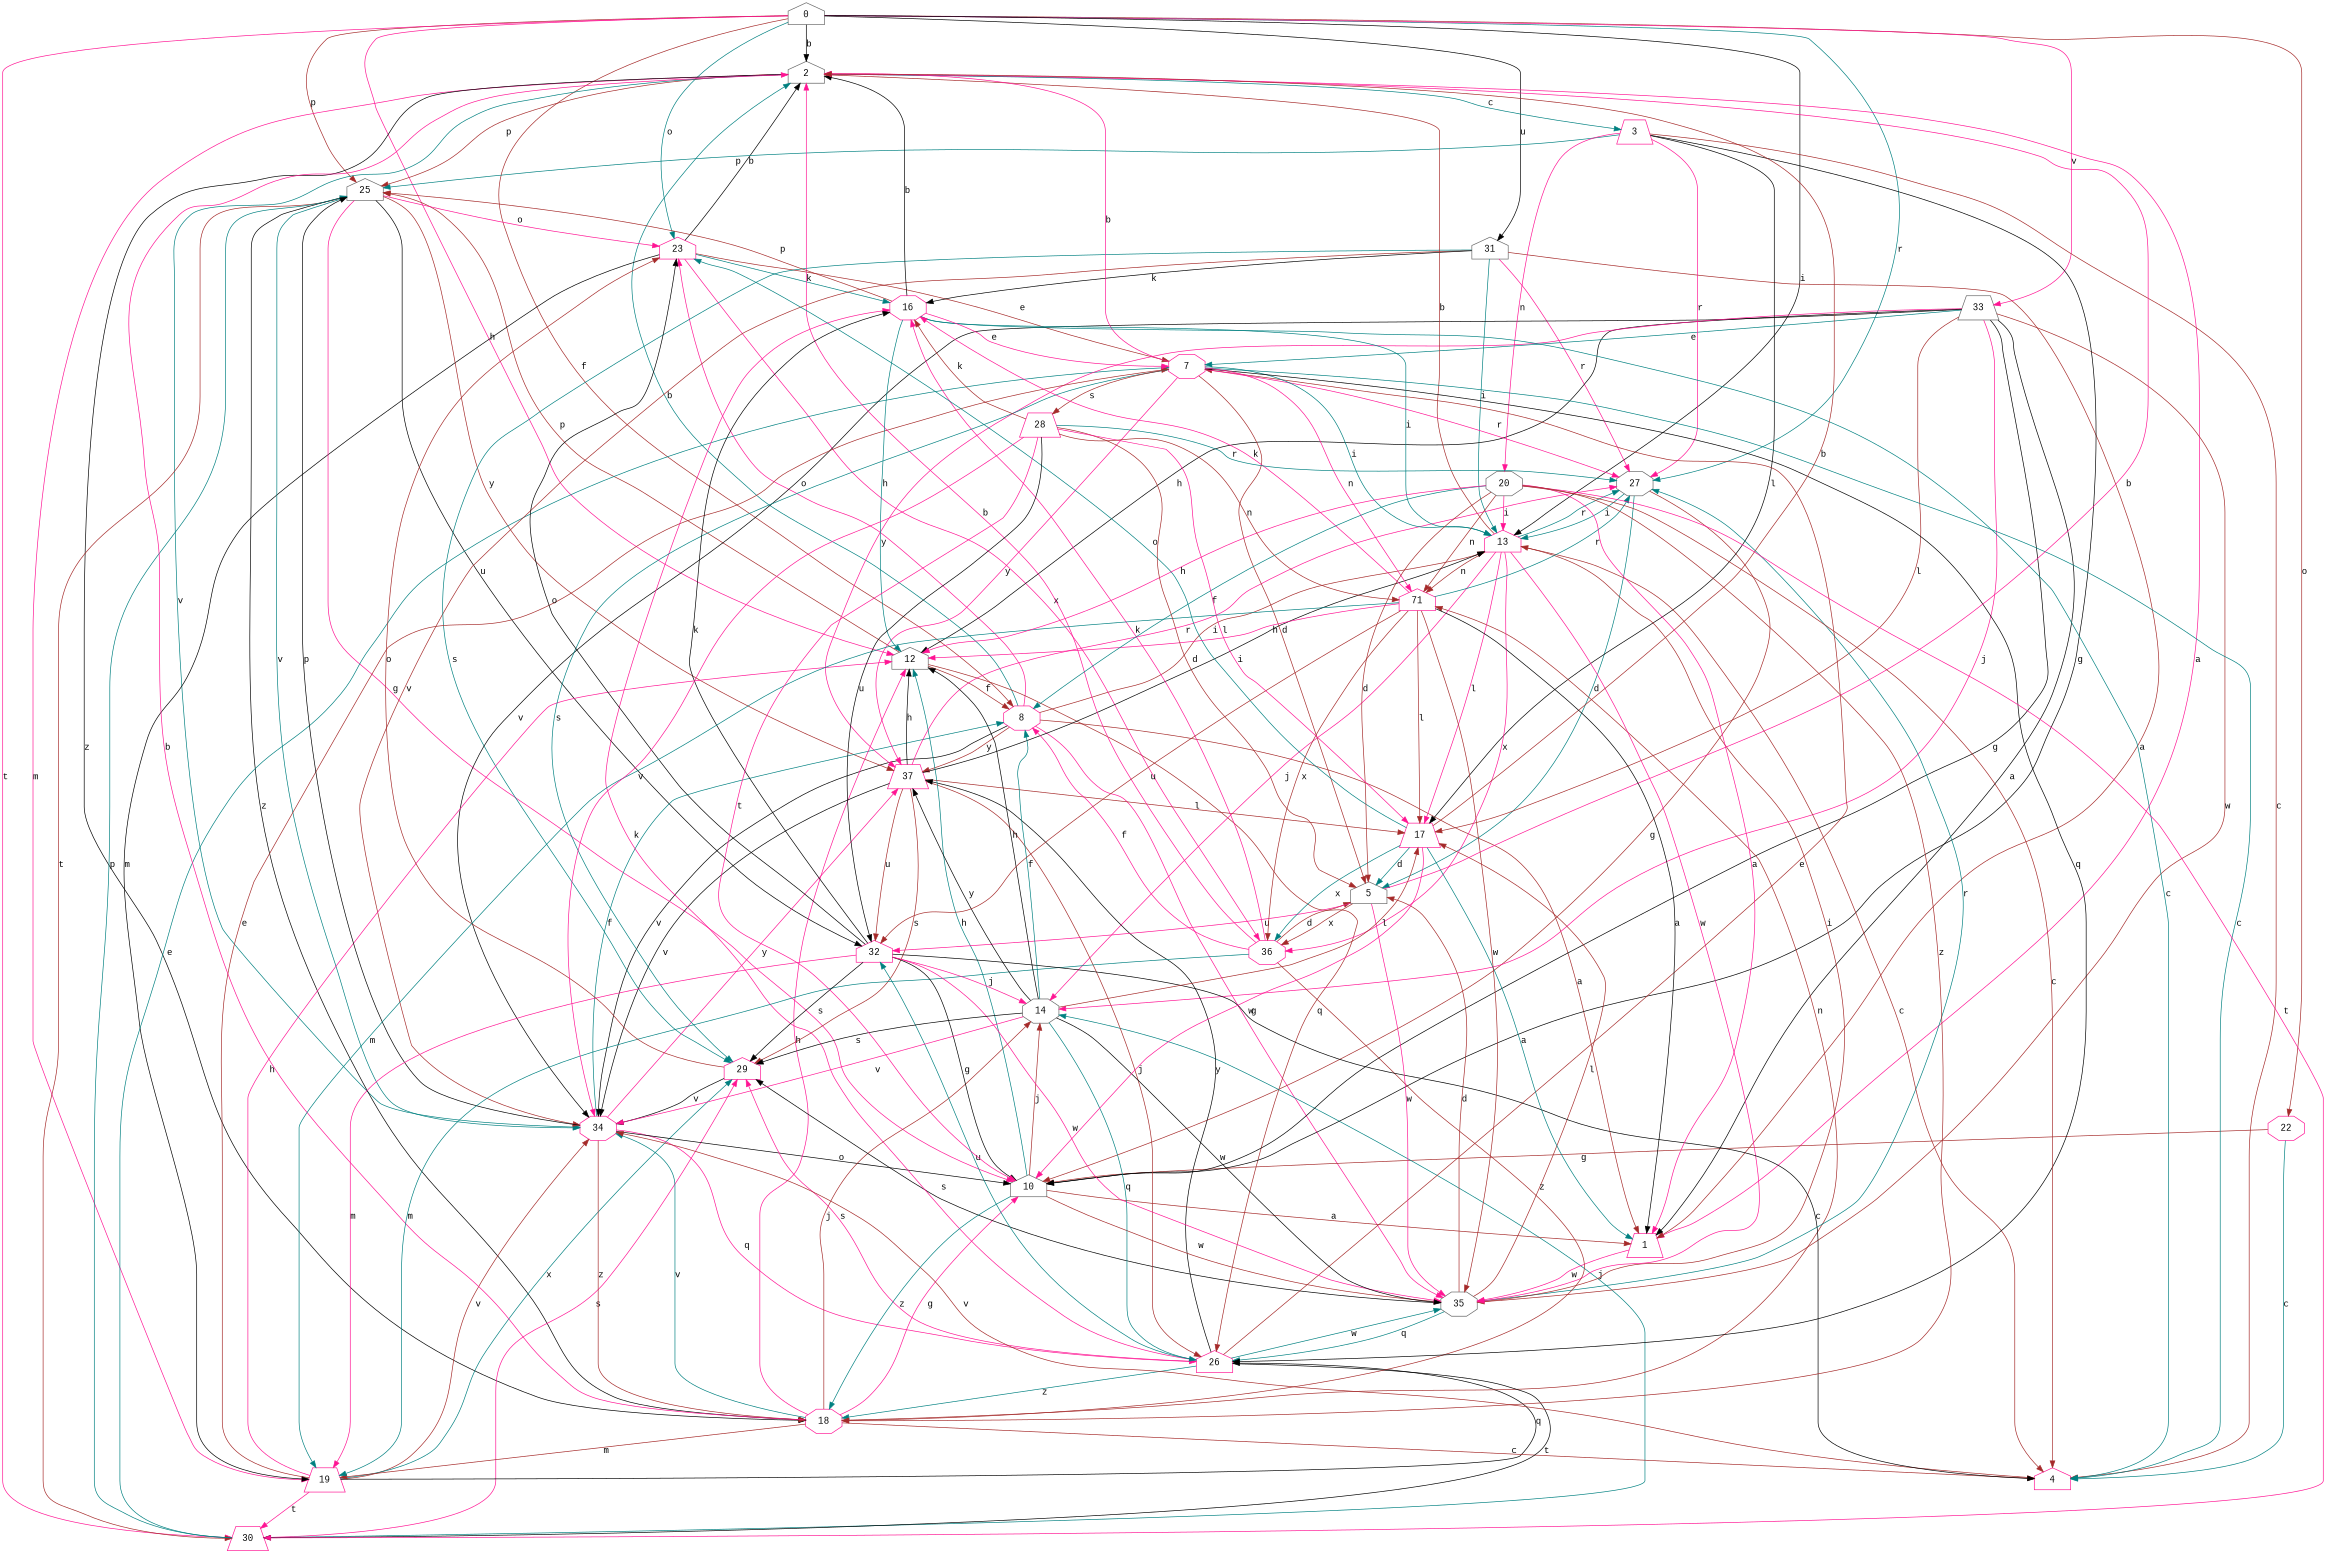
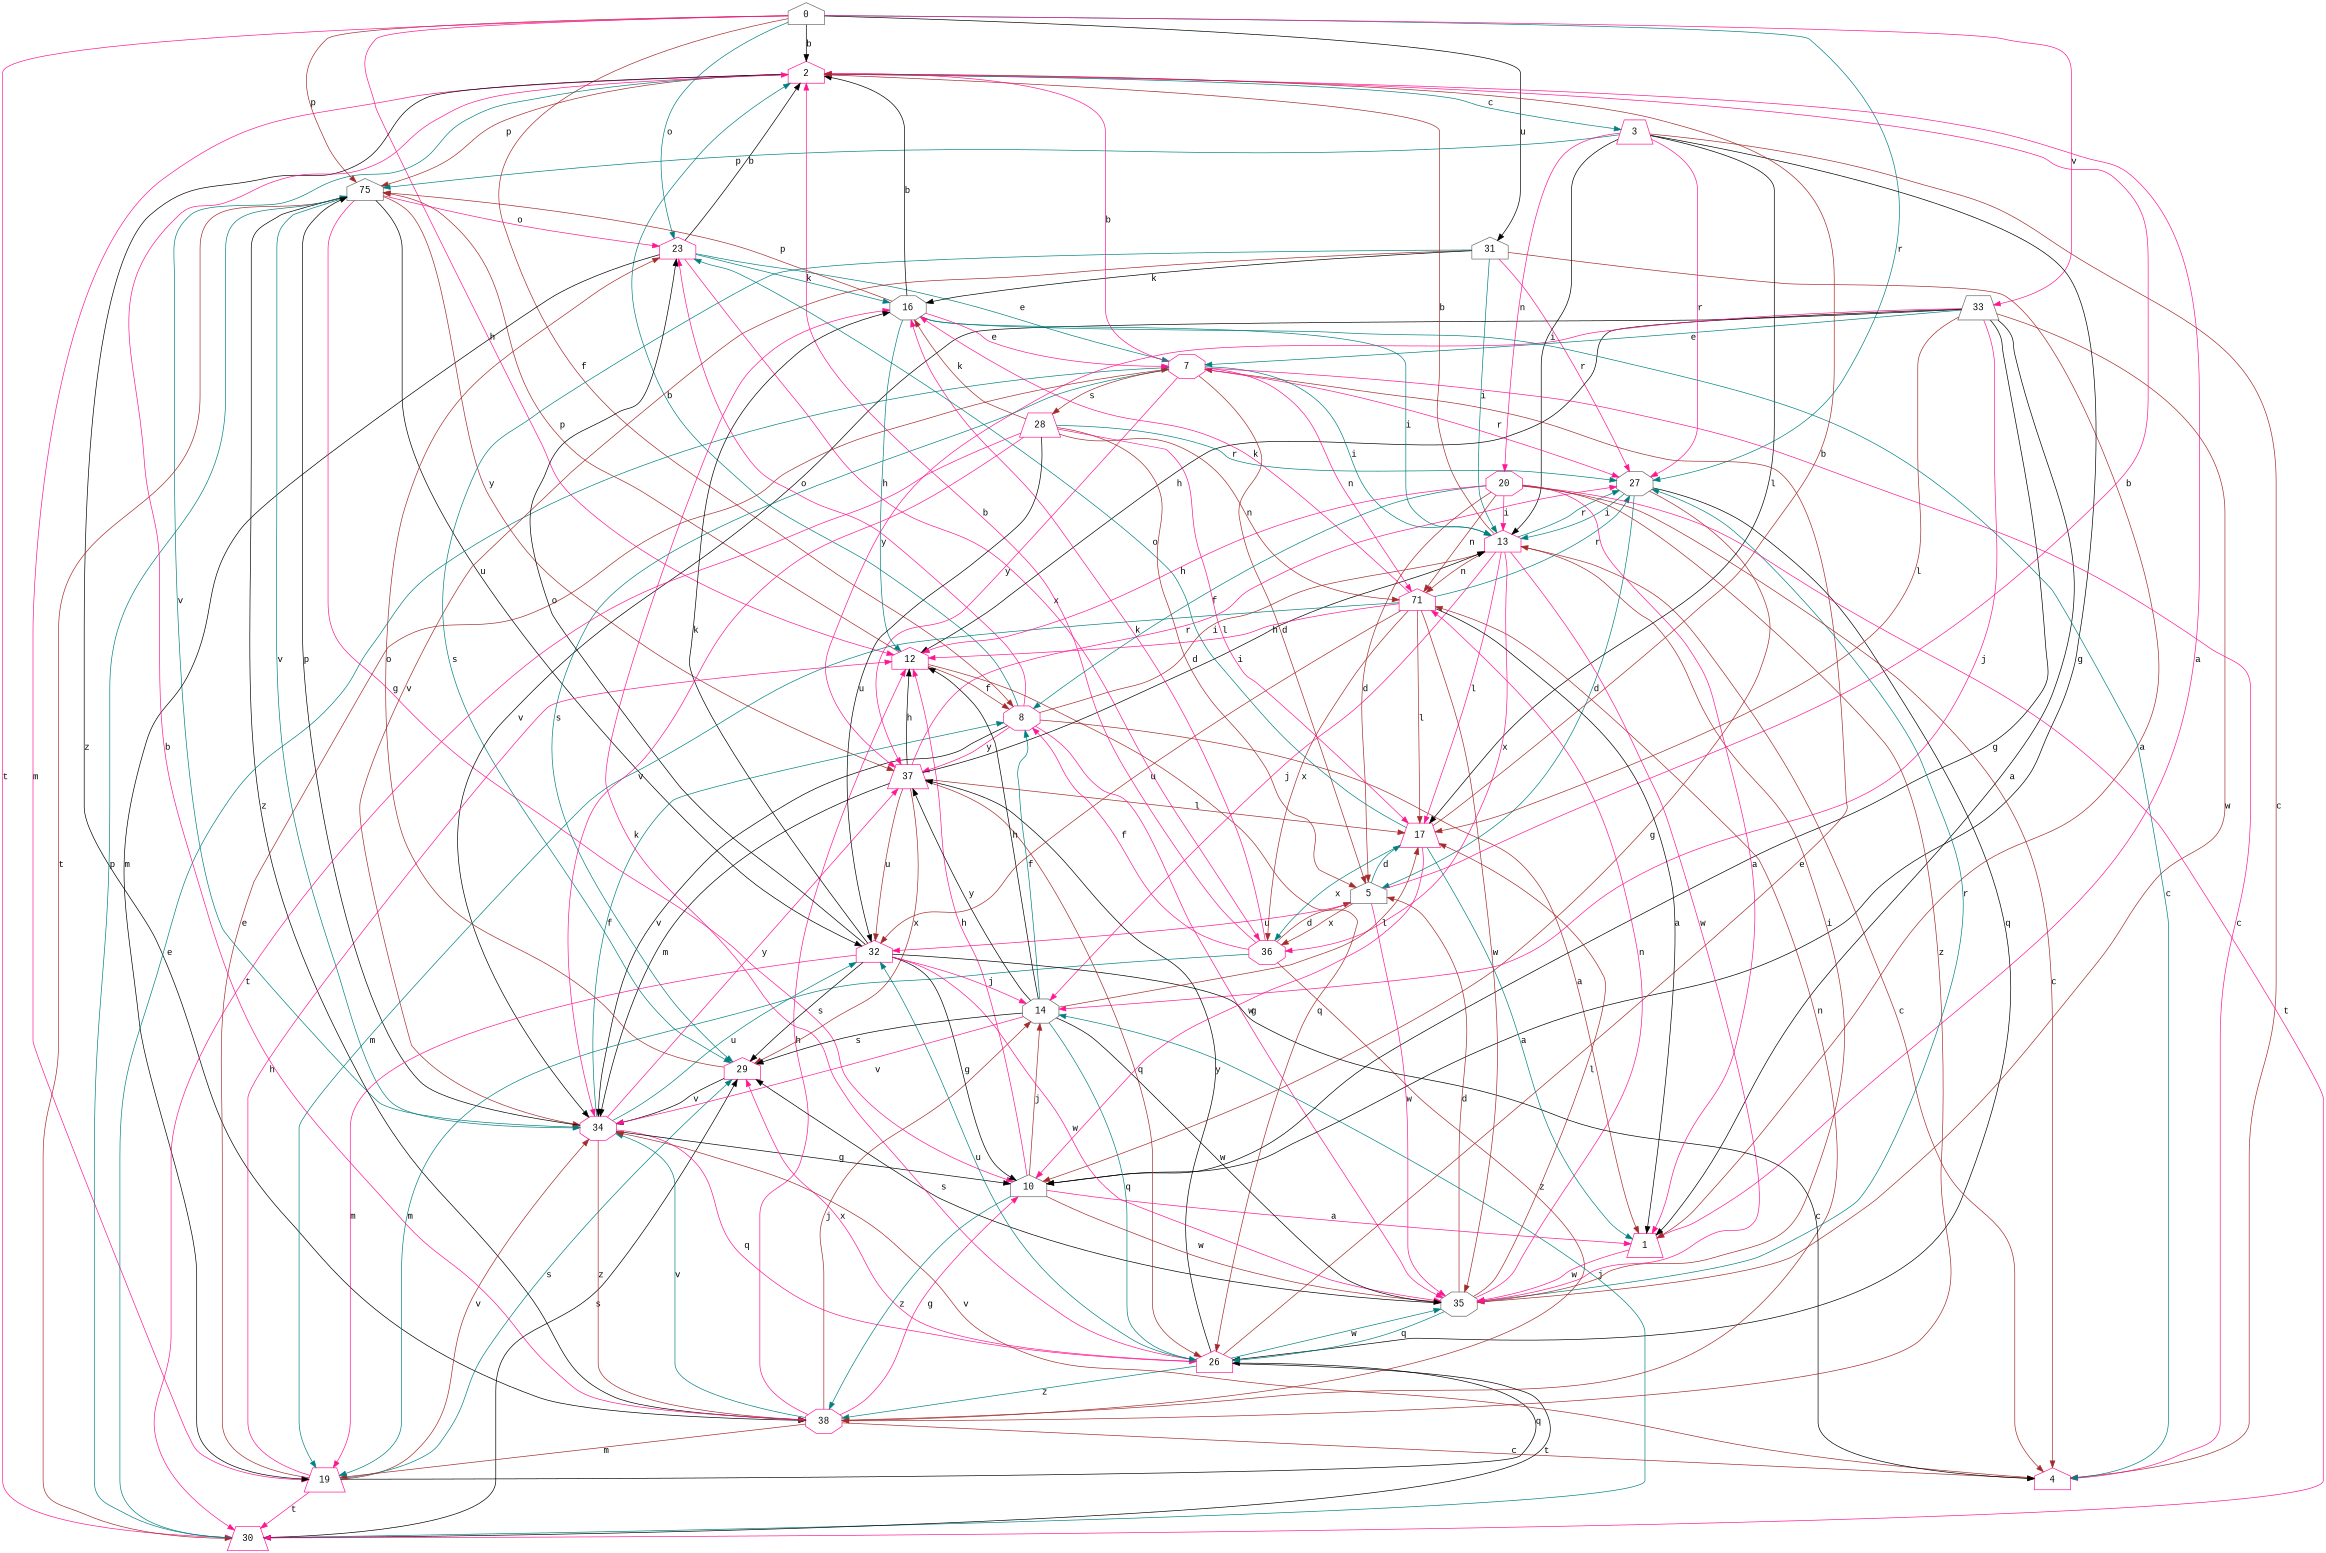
edge "0" -> "13": now "3" -> "13"
node "2": color gray40 -> deeppink
node "25": label "25" -> "75"
edge "23" -> "7": color brown -> teal
node "16": color deeppink -> gray40
node "20": color gray40 -> deeppink
edge "7" -> "4": color teal -> deeppink
node "12": color gray40 -> deeppink
edge "8" -> "37": color brown -> deeppink
edge "28" -> "10": now "28" -> "30"
edge "7" -> "26": now "27" -> "26"
edge "17" -> "5": reversed
edge "37" -> "29": label "s" -> "x"
edge "10" -> "12": color teal -> deeppink
edge "35" -> "71": added, label "n"
edge "37" -> "34": label "v" -> "m"
edge "34" -> "32": added, label "u"
edge "37" -> "26": label "j" -> "q"
node "22": removed
edge "34" -> "10": label "o" -> "g"
edge "26" -> "29": label "s" -> "x"
edge "10" -> "1": color brown -> deeppink
edge "19" -> "29": label "x" -> "s"
edge "30" -> "29": color deeppink -> black
node "18": label "18" -> "38"
